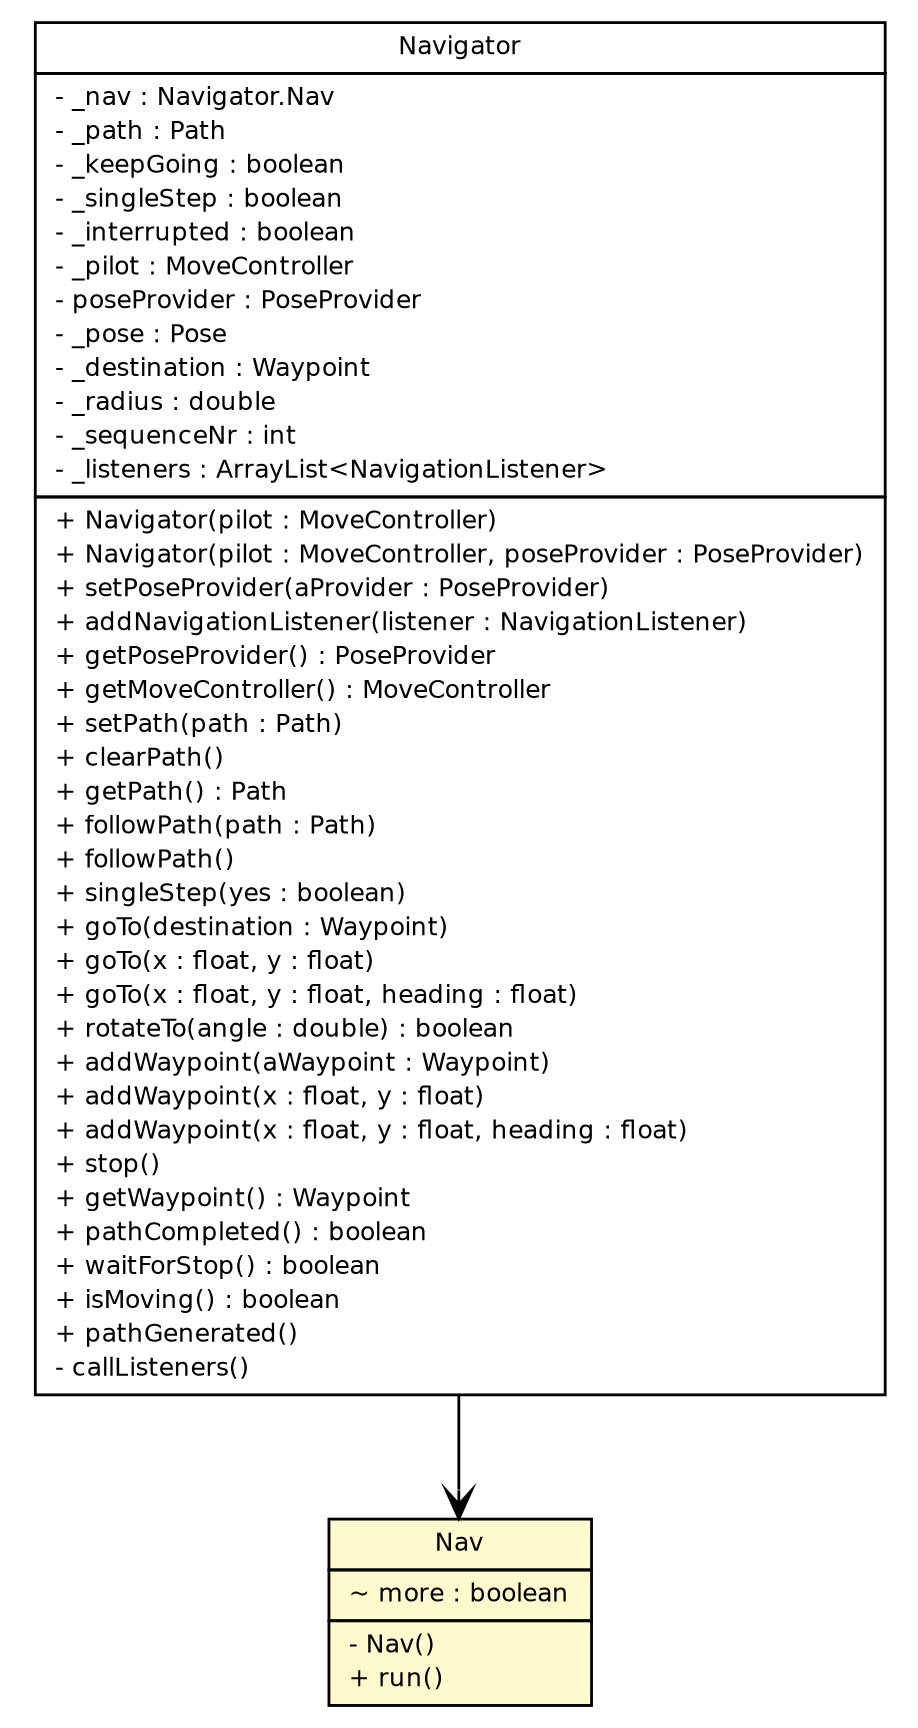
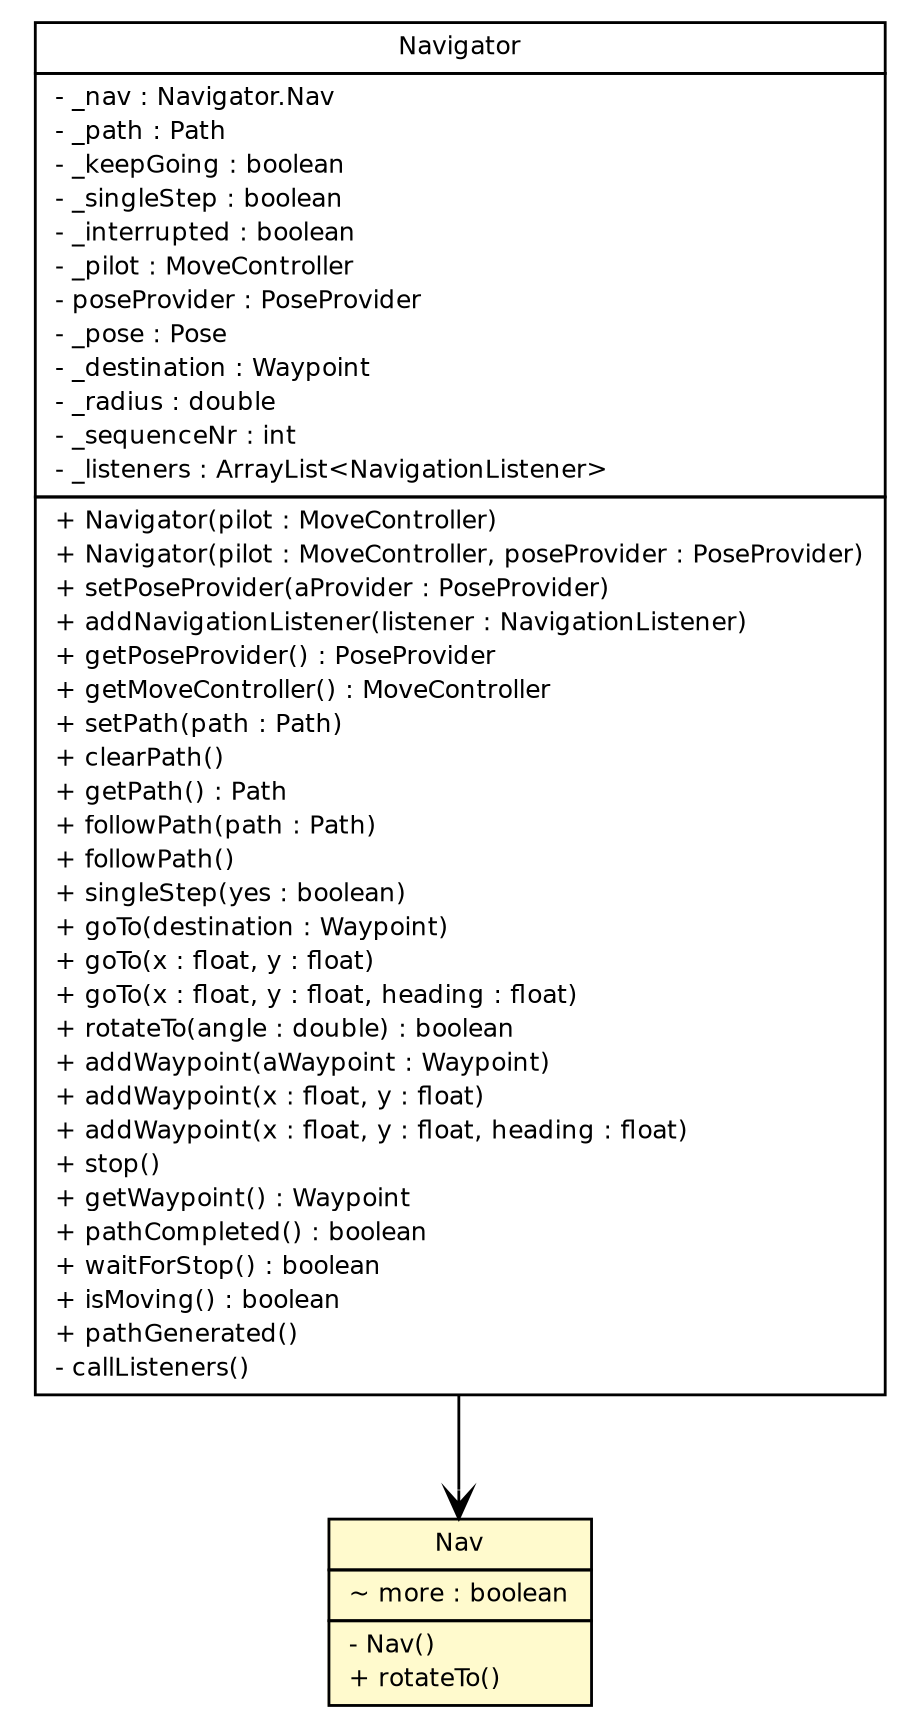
node "Nav": text "+ run()" -> "+ rotateTo()"
